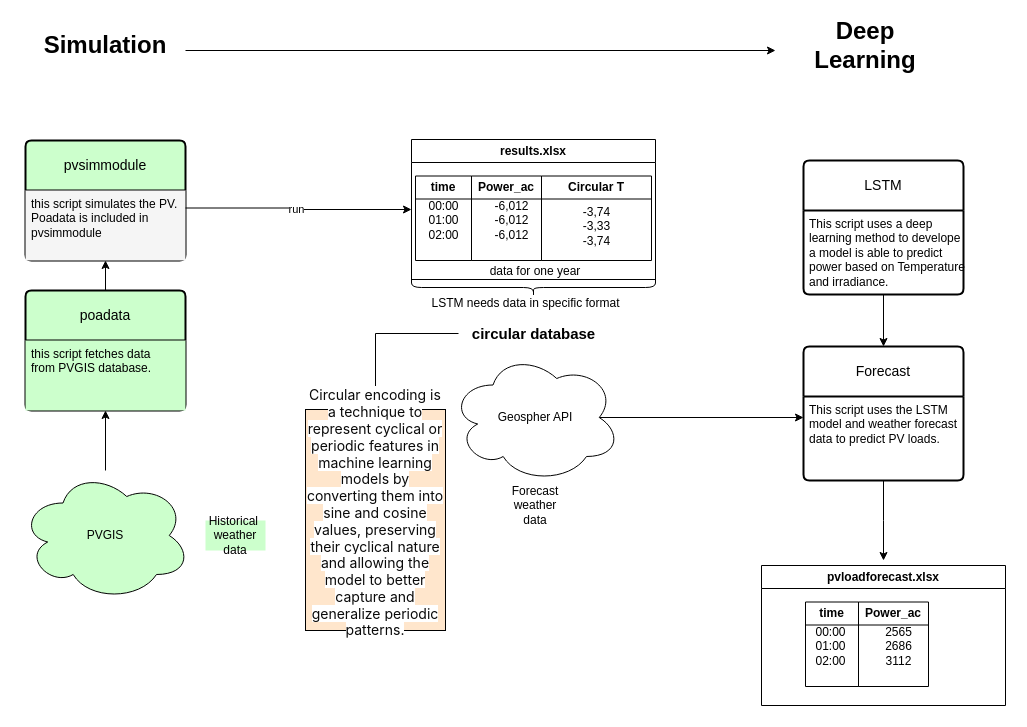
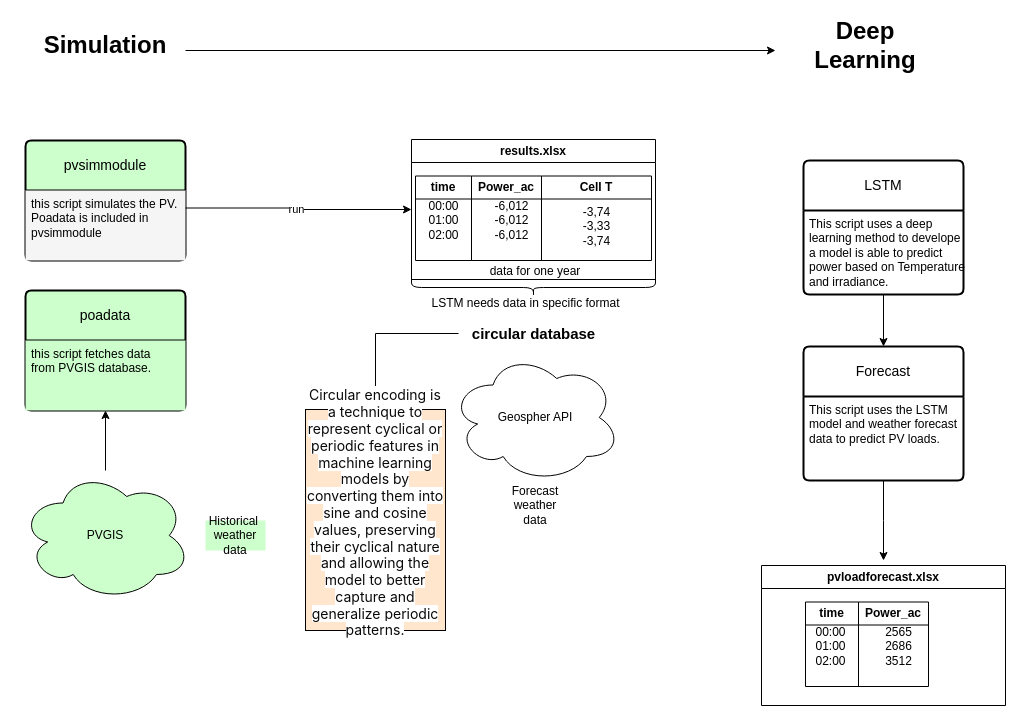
node "Circular T": label "Circular T" -> "Cell T"
edge "poadata" -> "this script simulates the PV. Poadata is included in pvsimmodule": removed
edge "Geospher API" -> "This script uses the LSTM model and weather forecast data to predict PV loads.": removed
node "2565 2686 3112": label "2565 2686 3112" -> "2565 2686 3512"
